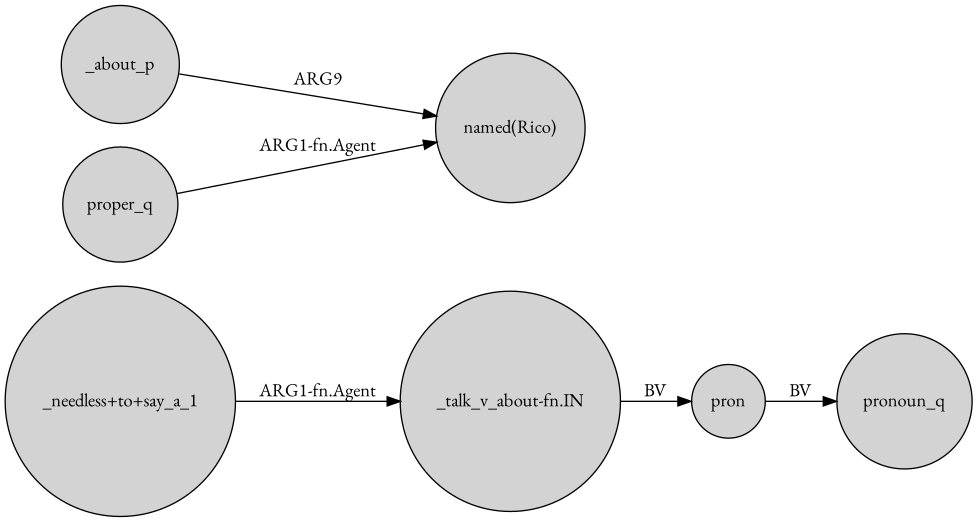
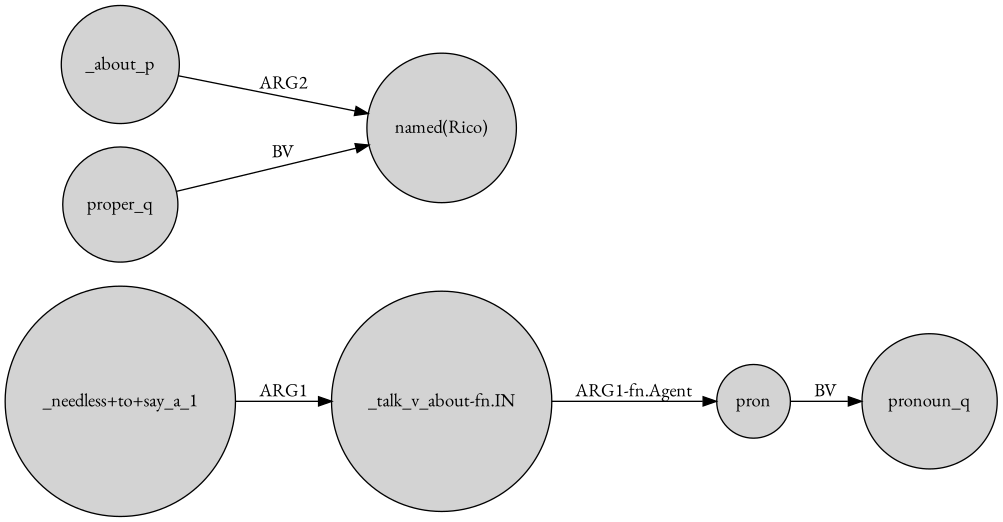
edge "_about_p" -> "named(Rico)": label "ARG9" -> "ARG2"
edge "proper_q" -> "named(Rico)": label "ARG1-fn.Agent" -> "BV"
edge "_needless+to+say_a_1" -> "_talk_v_about-fn.IN": label "ARG1-fn.Agent" -> "ARG1"
edge "_talk_v_about-fn.IN" -> "pron": label "BV" -> "ARG1-fn.Agent"
